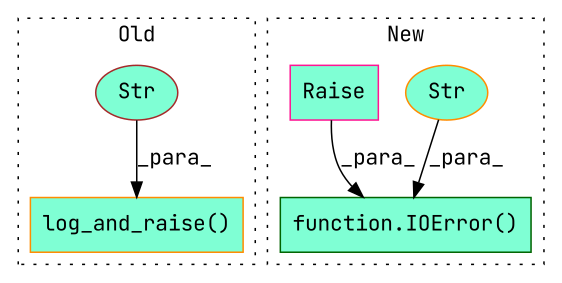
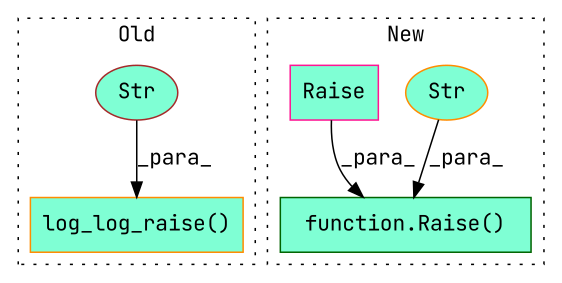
node "log_and_raise()": label "log_and_raise()" -> "log_log_raise()"
node "function.IOError()": label "function.IOError()" -> "function.Raise()"
